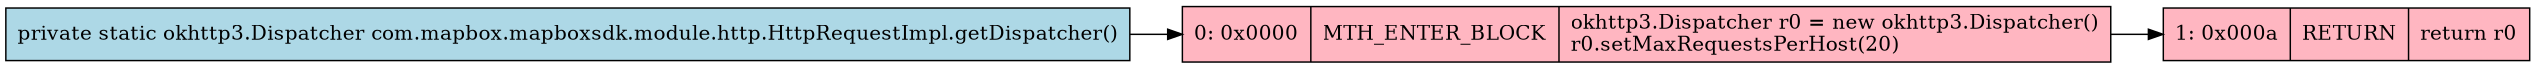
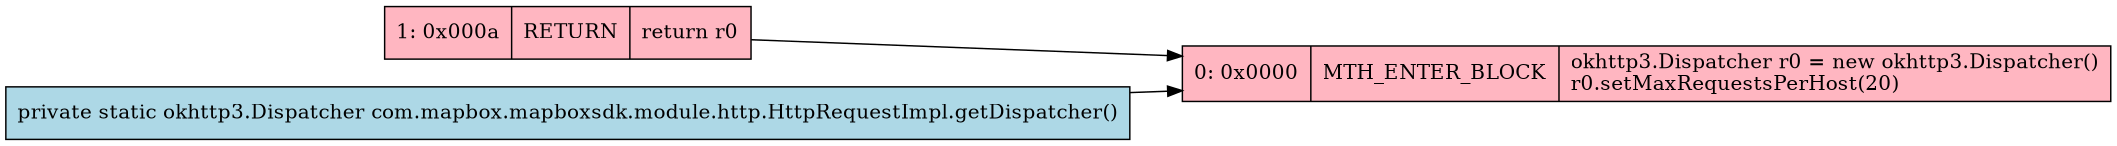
edge "0: 0x0000" -> "1: 0x000a": reversed
